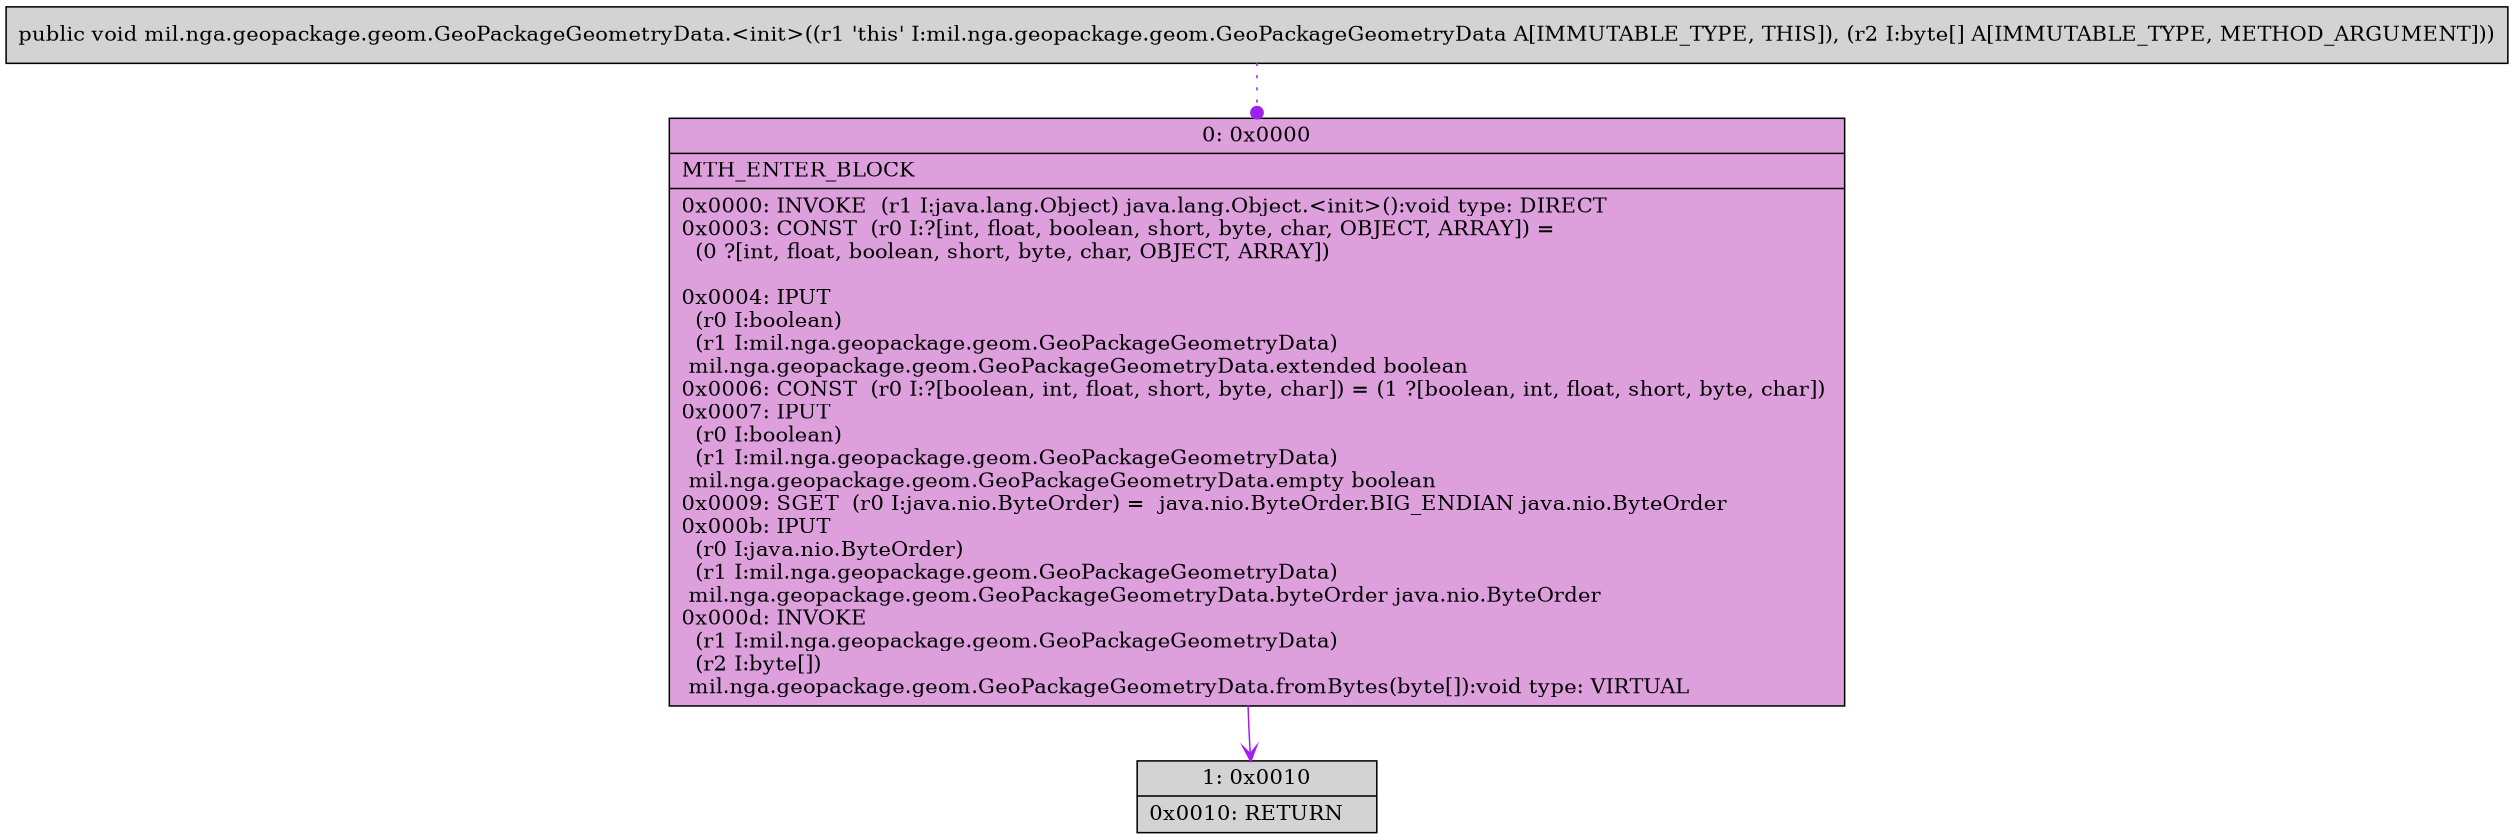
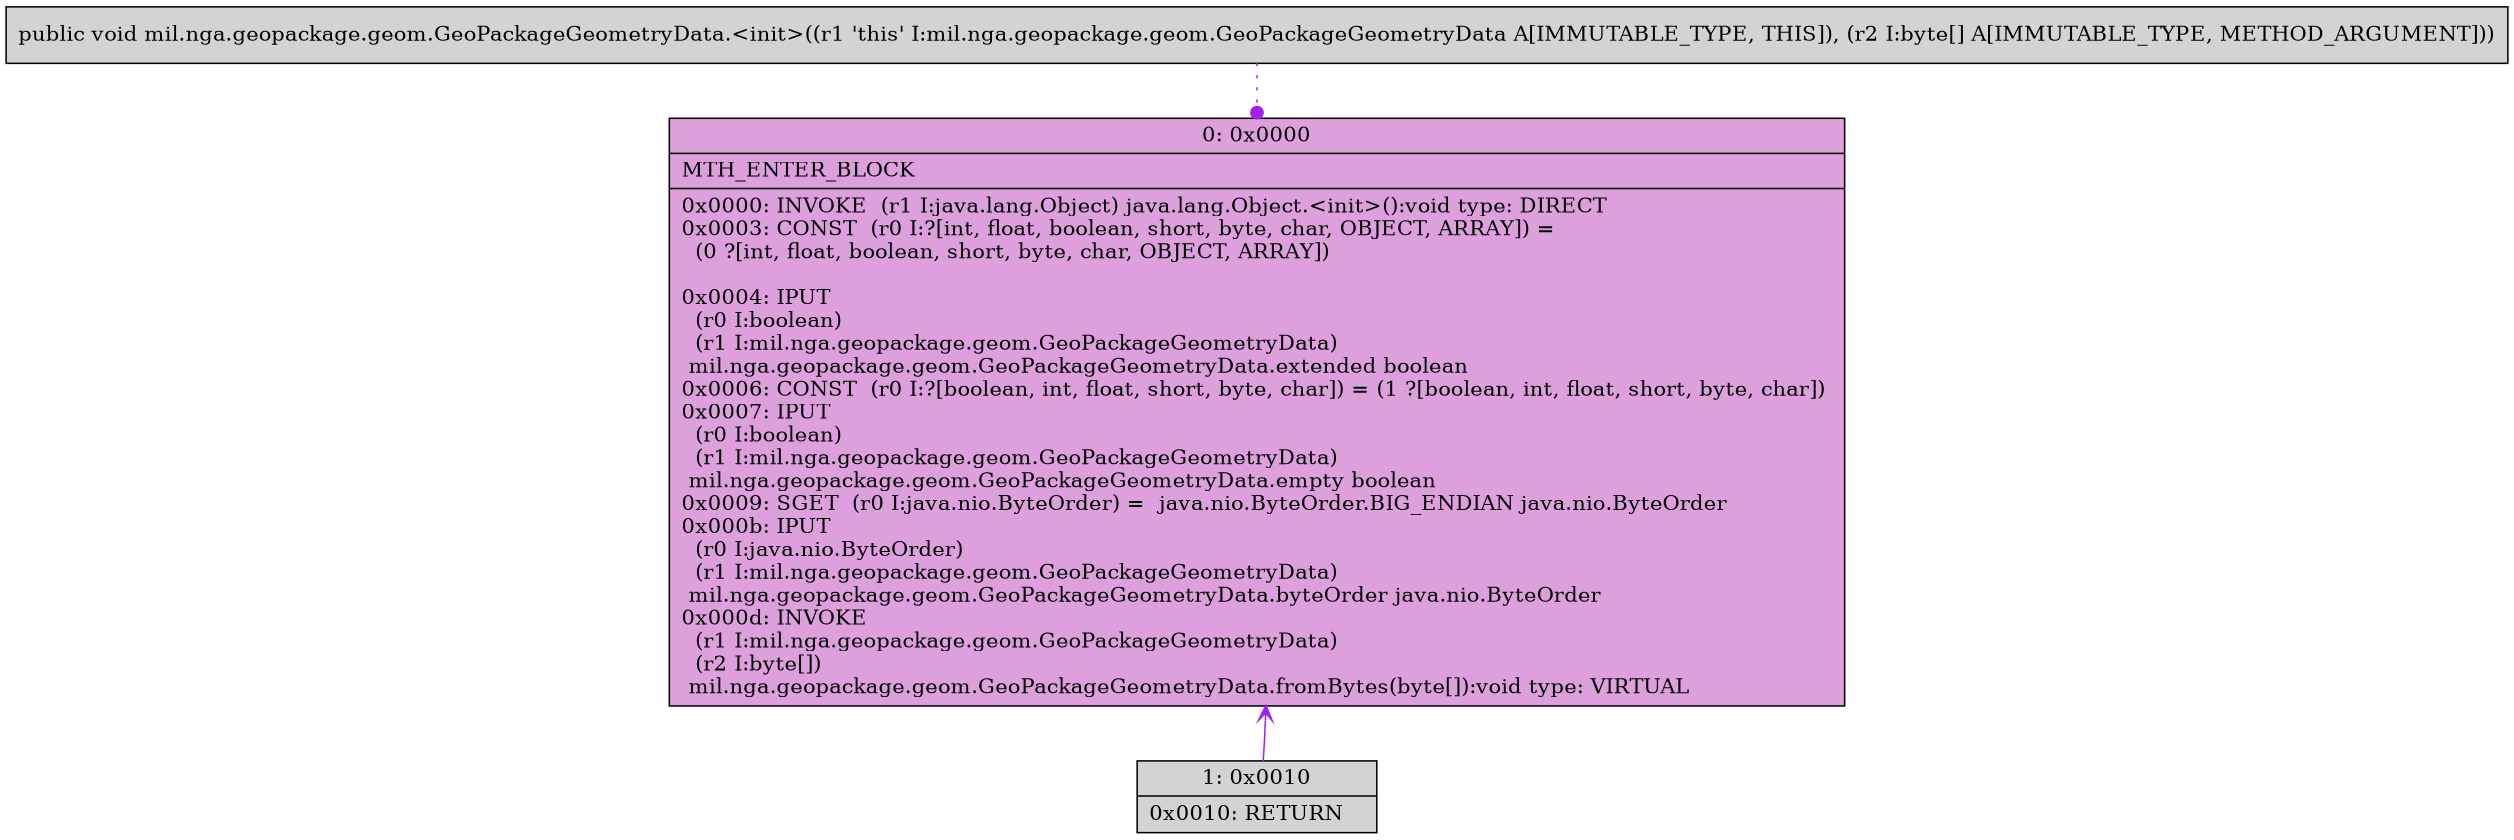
edge "0: 0x0000" -> "1: 0x0010": reversed
